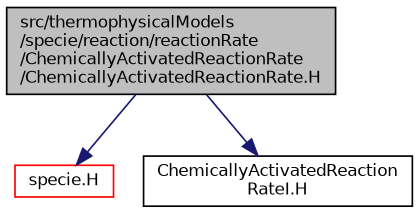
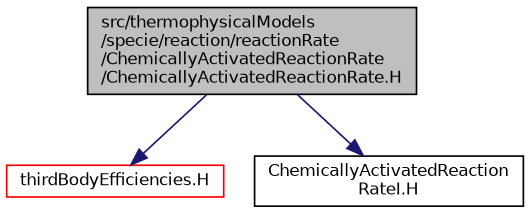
node "specie.H": label "specie.H" -> "thirdBodyEfficiencies.H"
